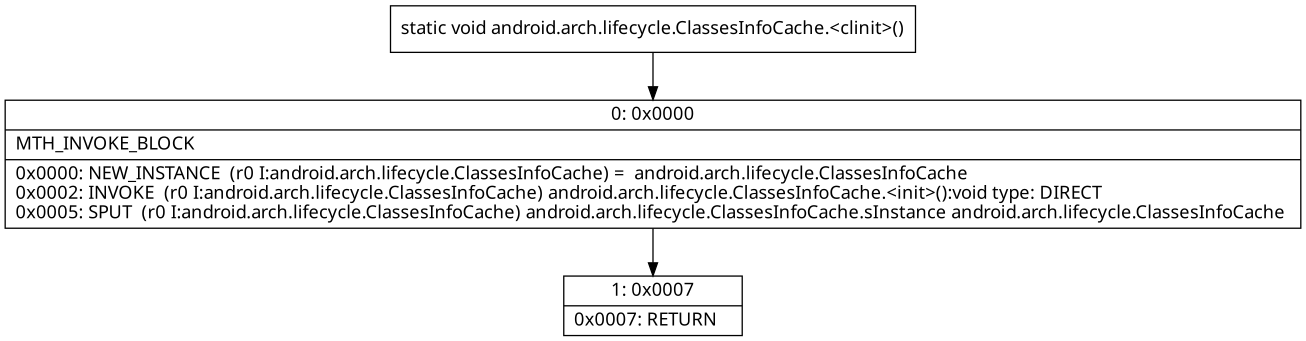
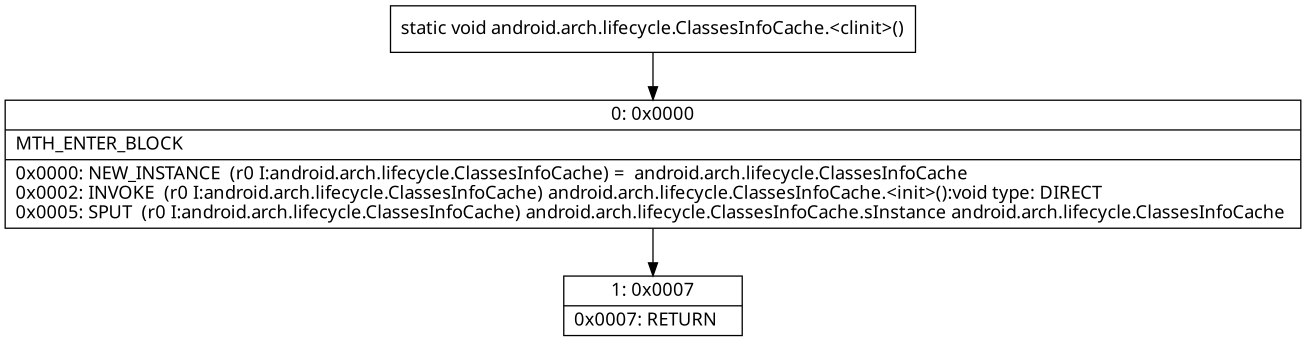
node "0: 0x0000": text "MTH_INVOKE_BLOCK" -> "MTH_ENTER_BLOCK"
